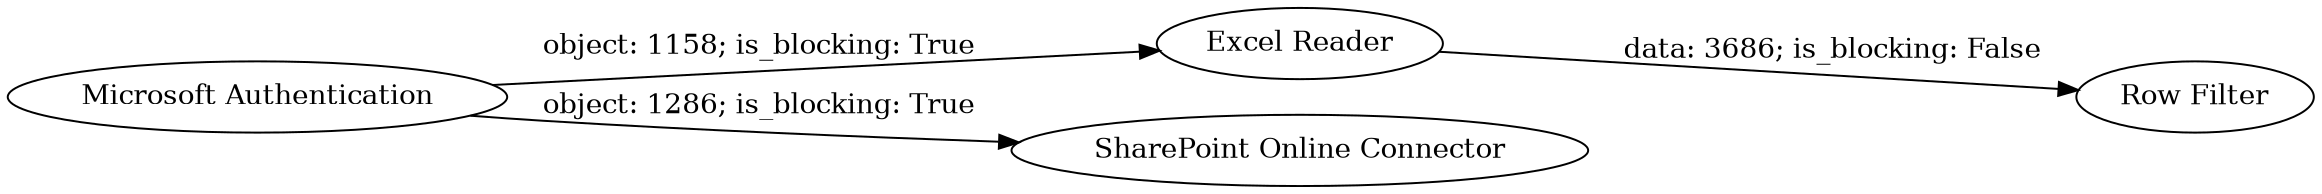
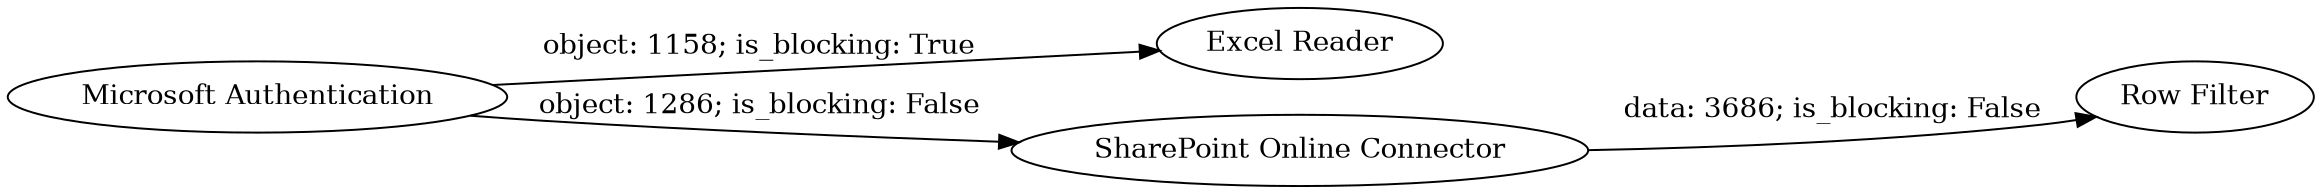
edge "Excel Reader" -> "Row Filter": now "SharePoint Online Connector" -> "Row Filter"
edge "Microsoft Authentication" -> "SharePoint Online Connector": label "object: 1286; is_blocking: True" -> "object: 1286; is_blocking: False"
